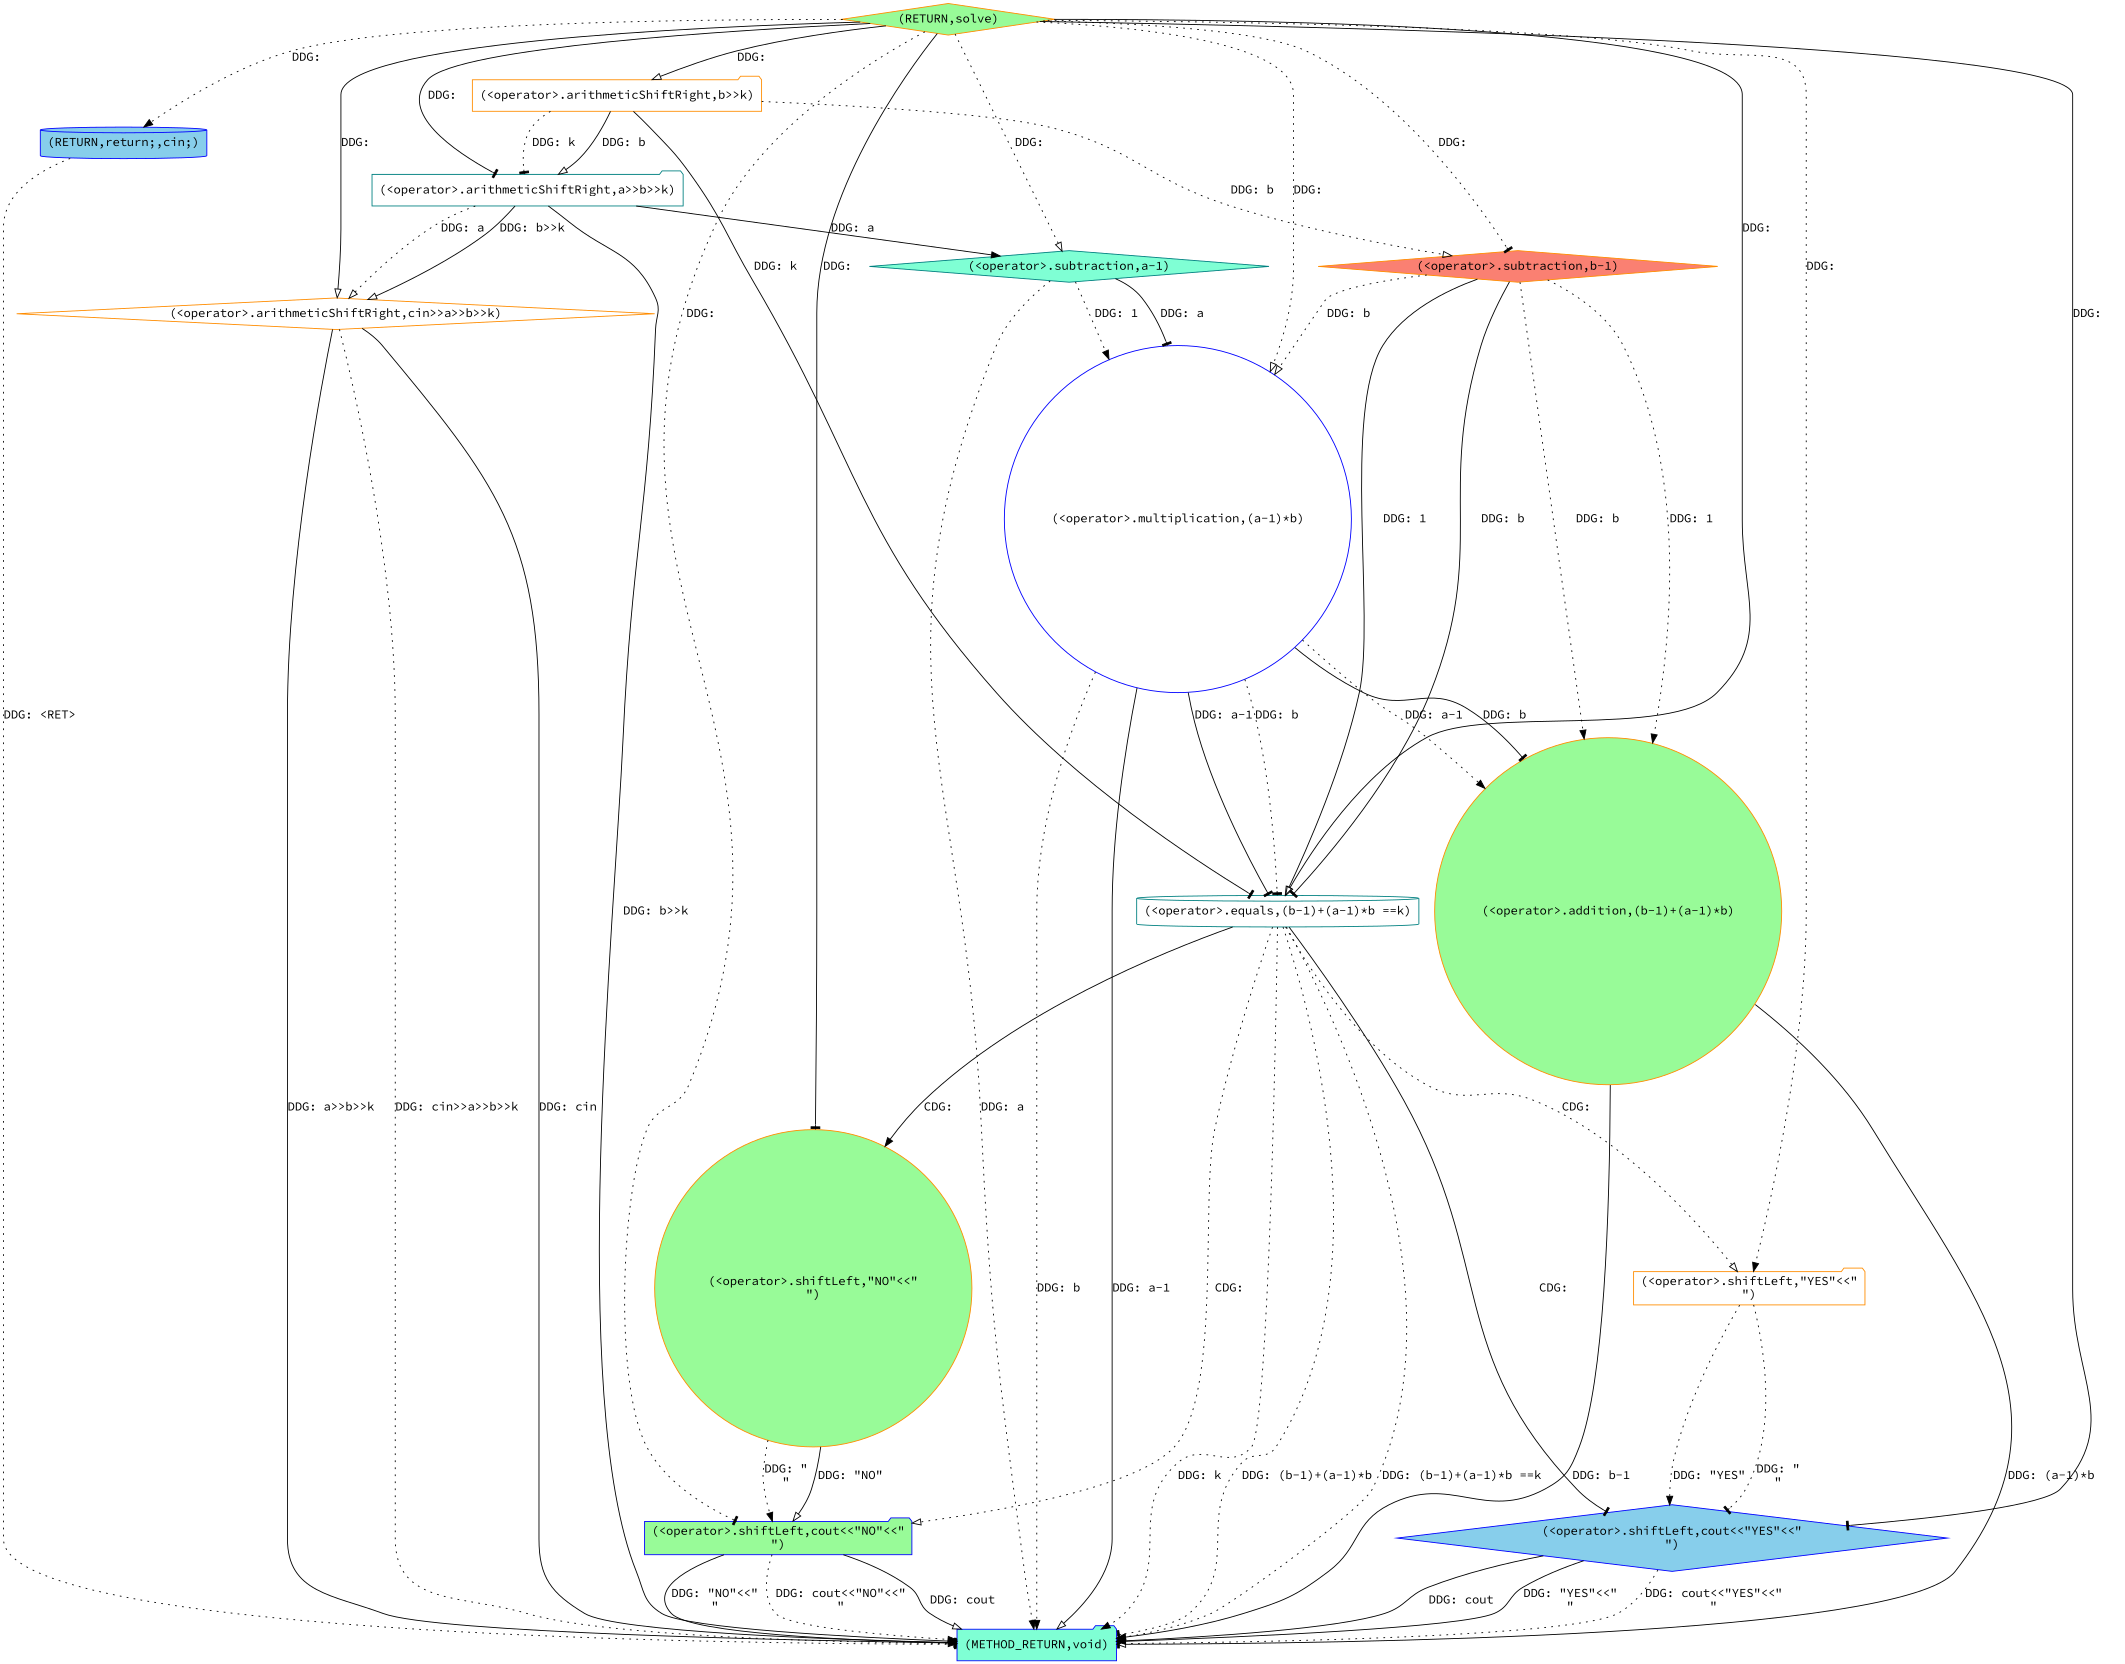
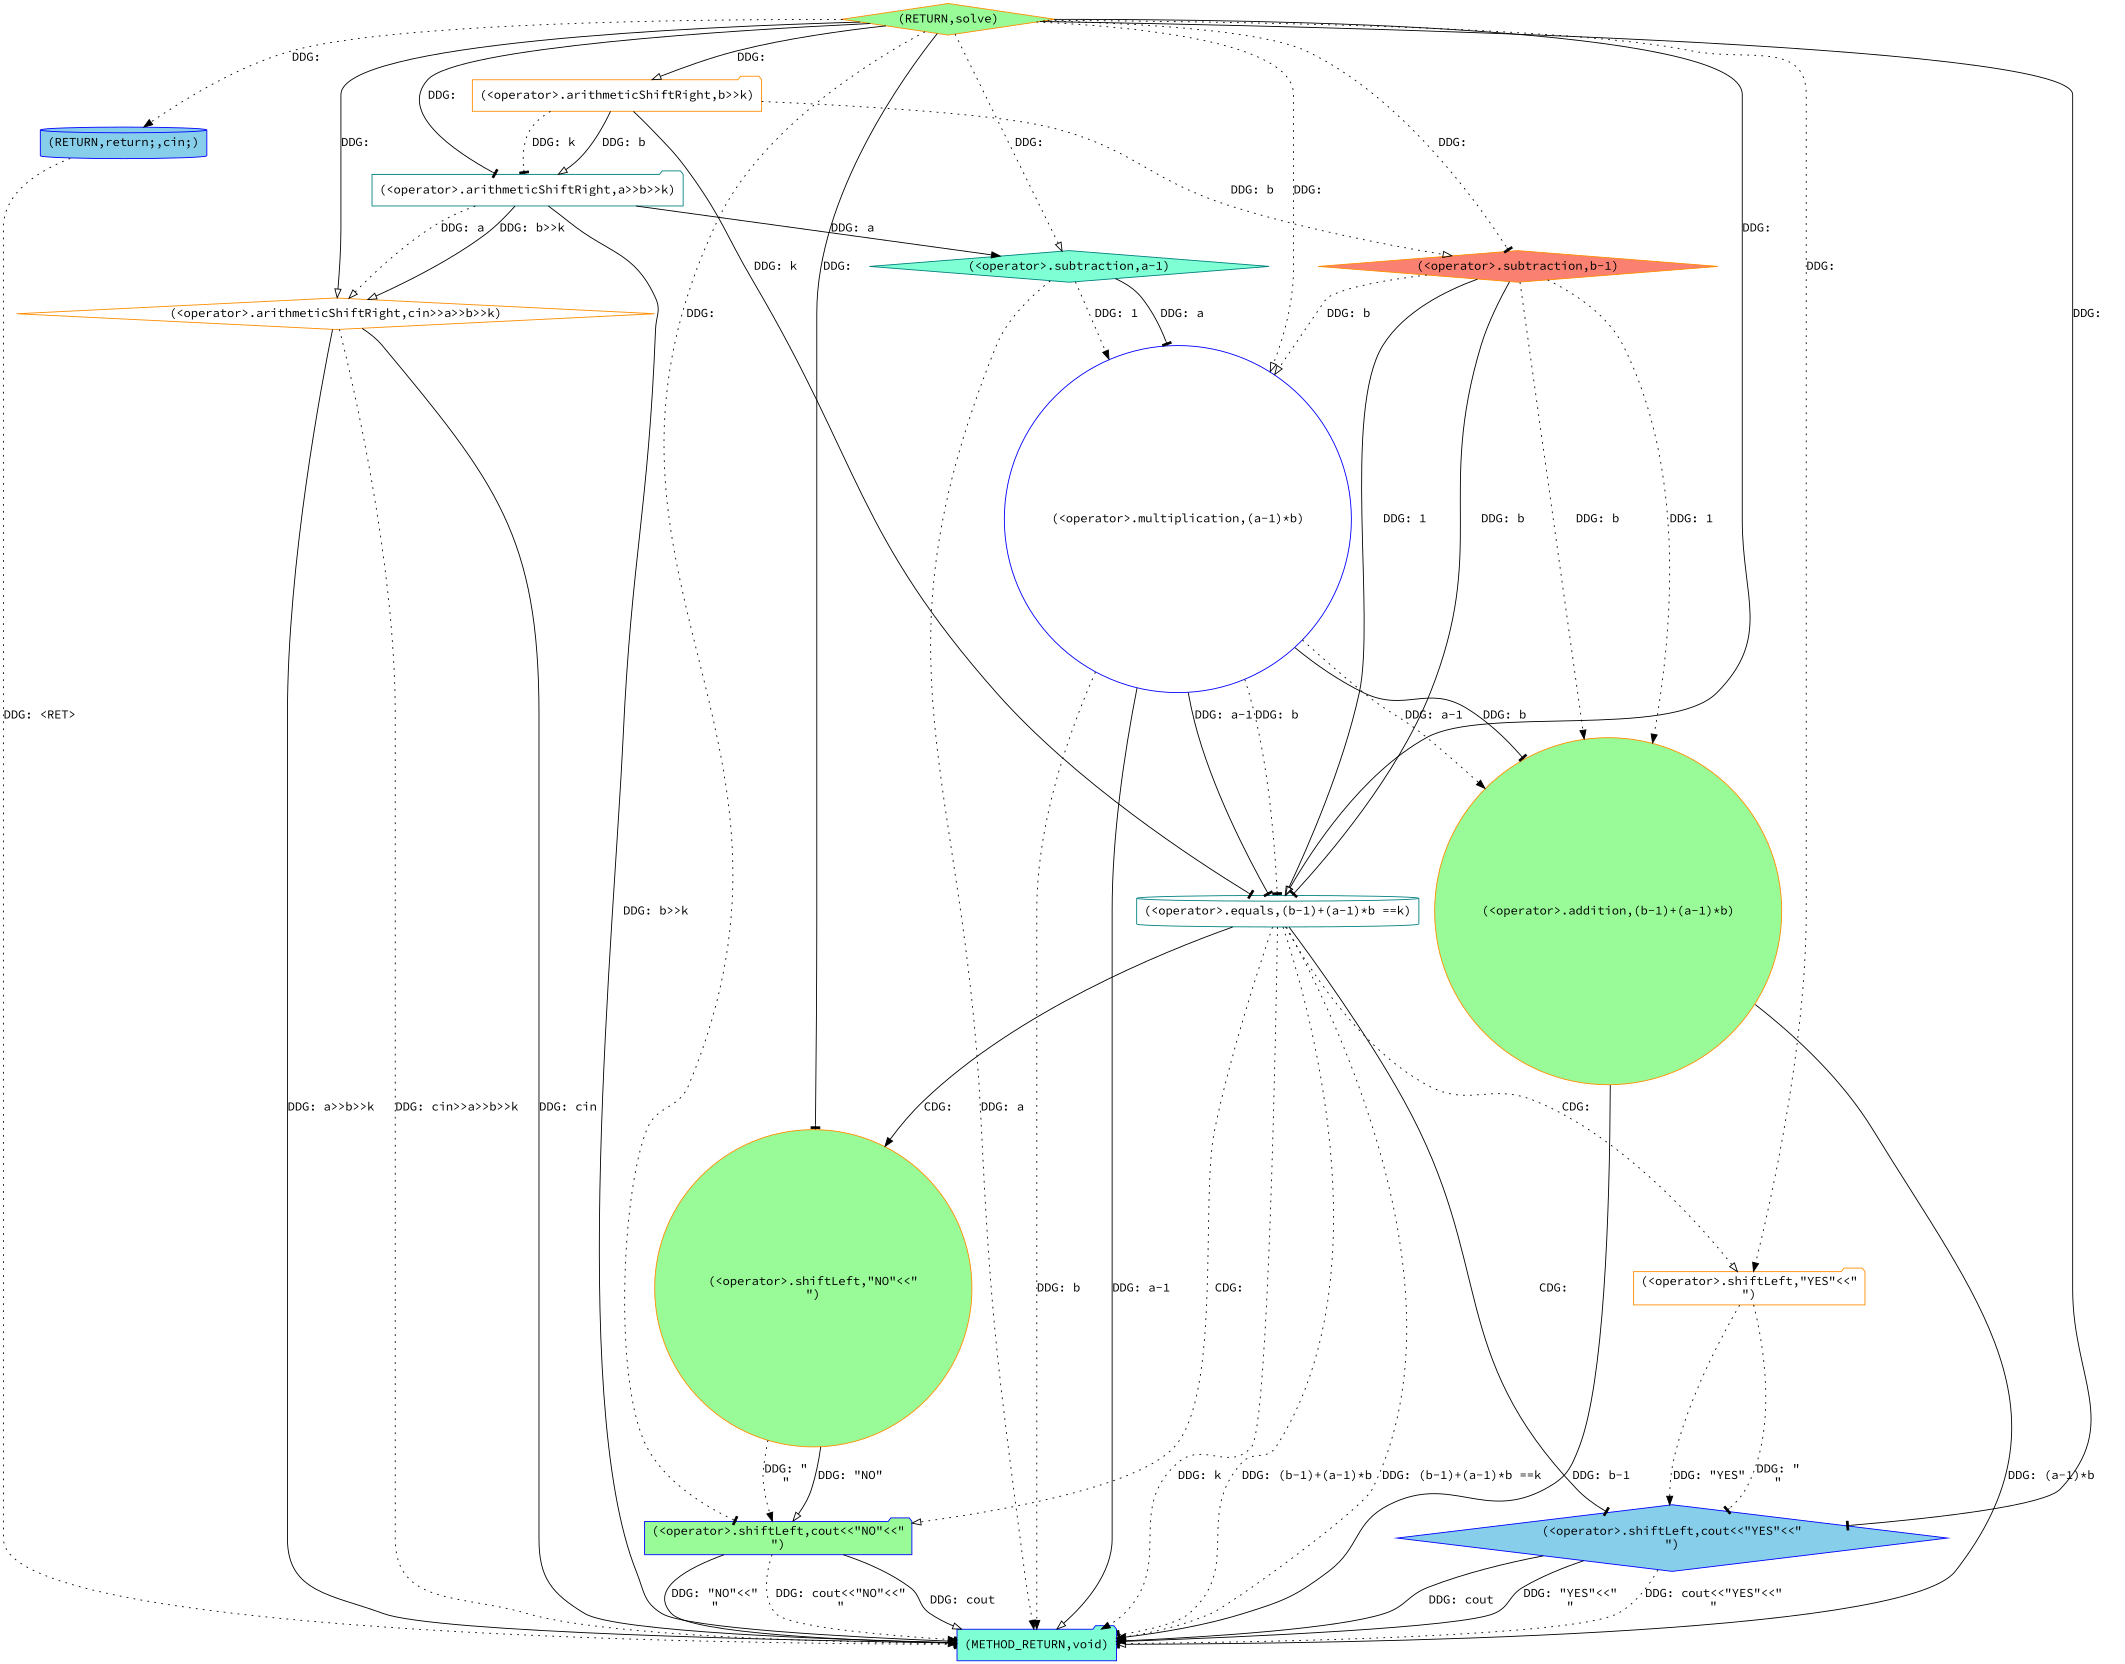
edge "(<operator>.arithmeticShiftRight,a>>b>>k)" -> "(METHOD_RETURN,void)": arrowhead normal -> tee
